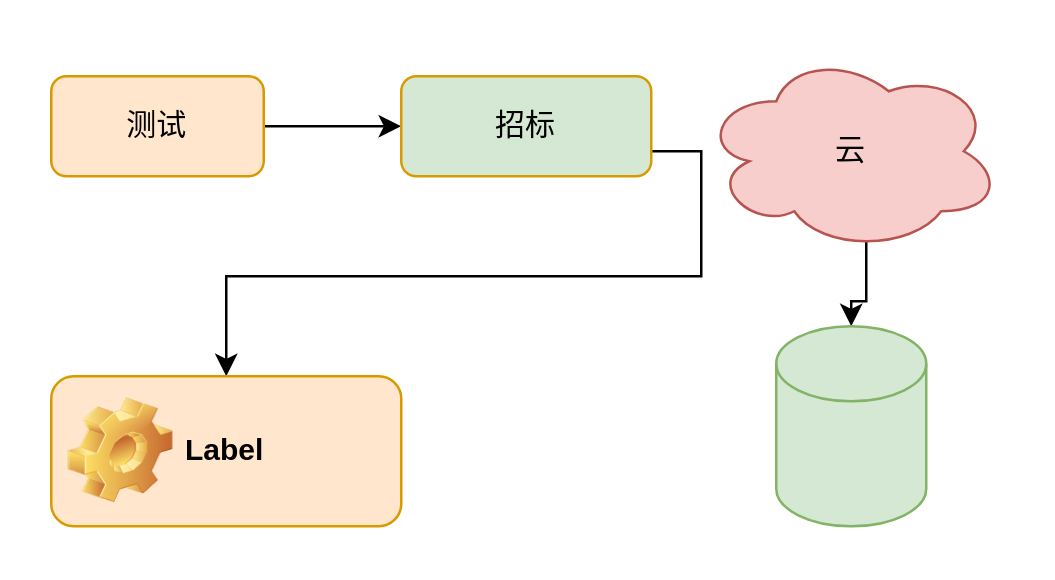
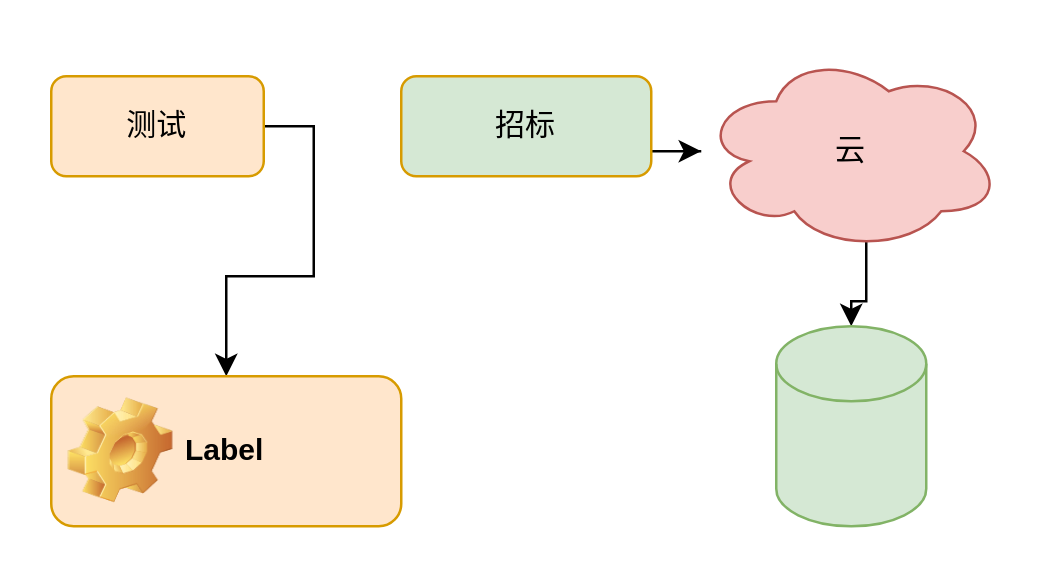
edge "测试" -> "招标": now "测试" -> "Label"
edge "招标" -> "Label": now "招标" -> "云"
